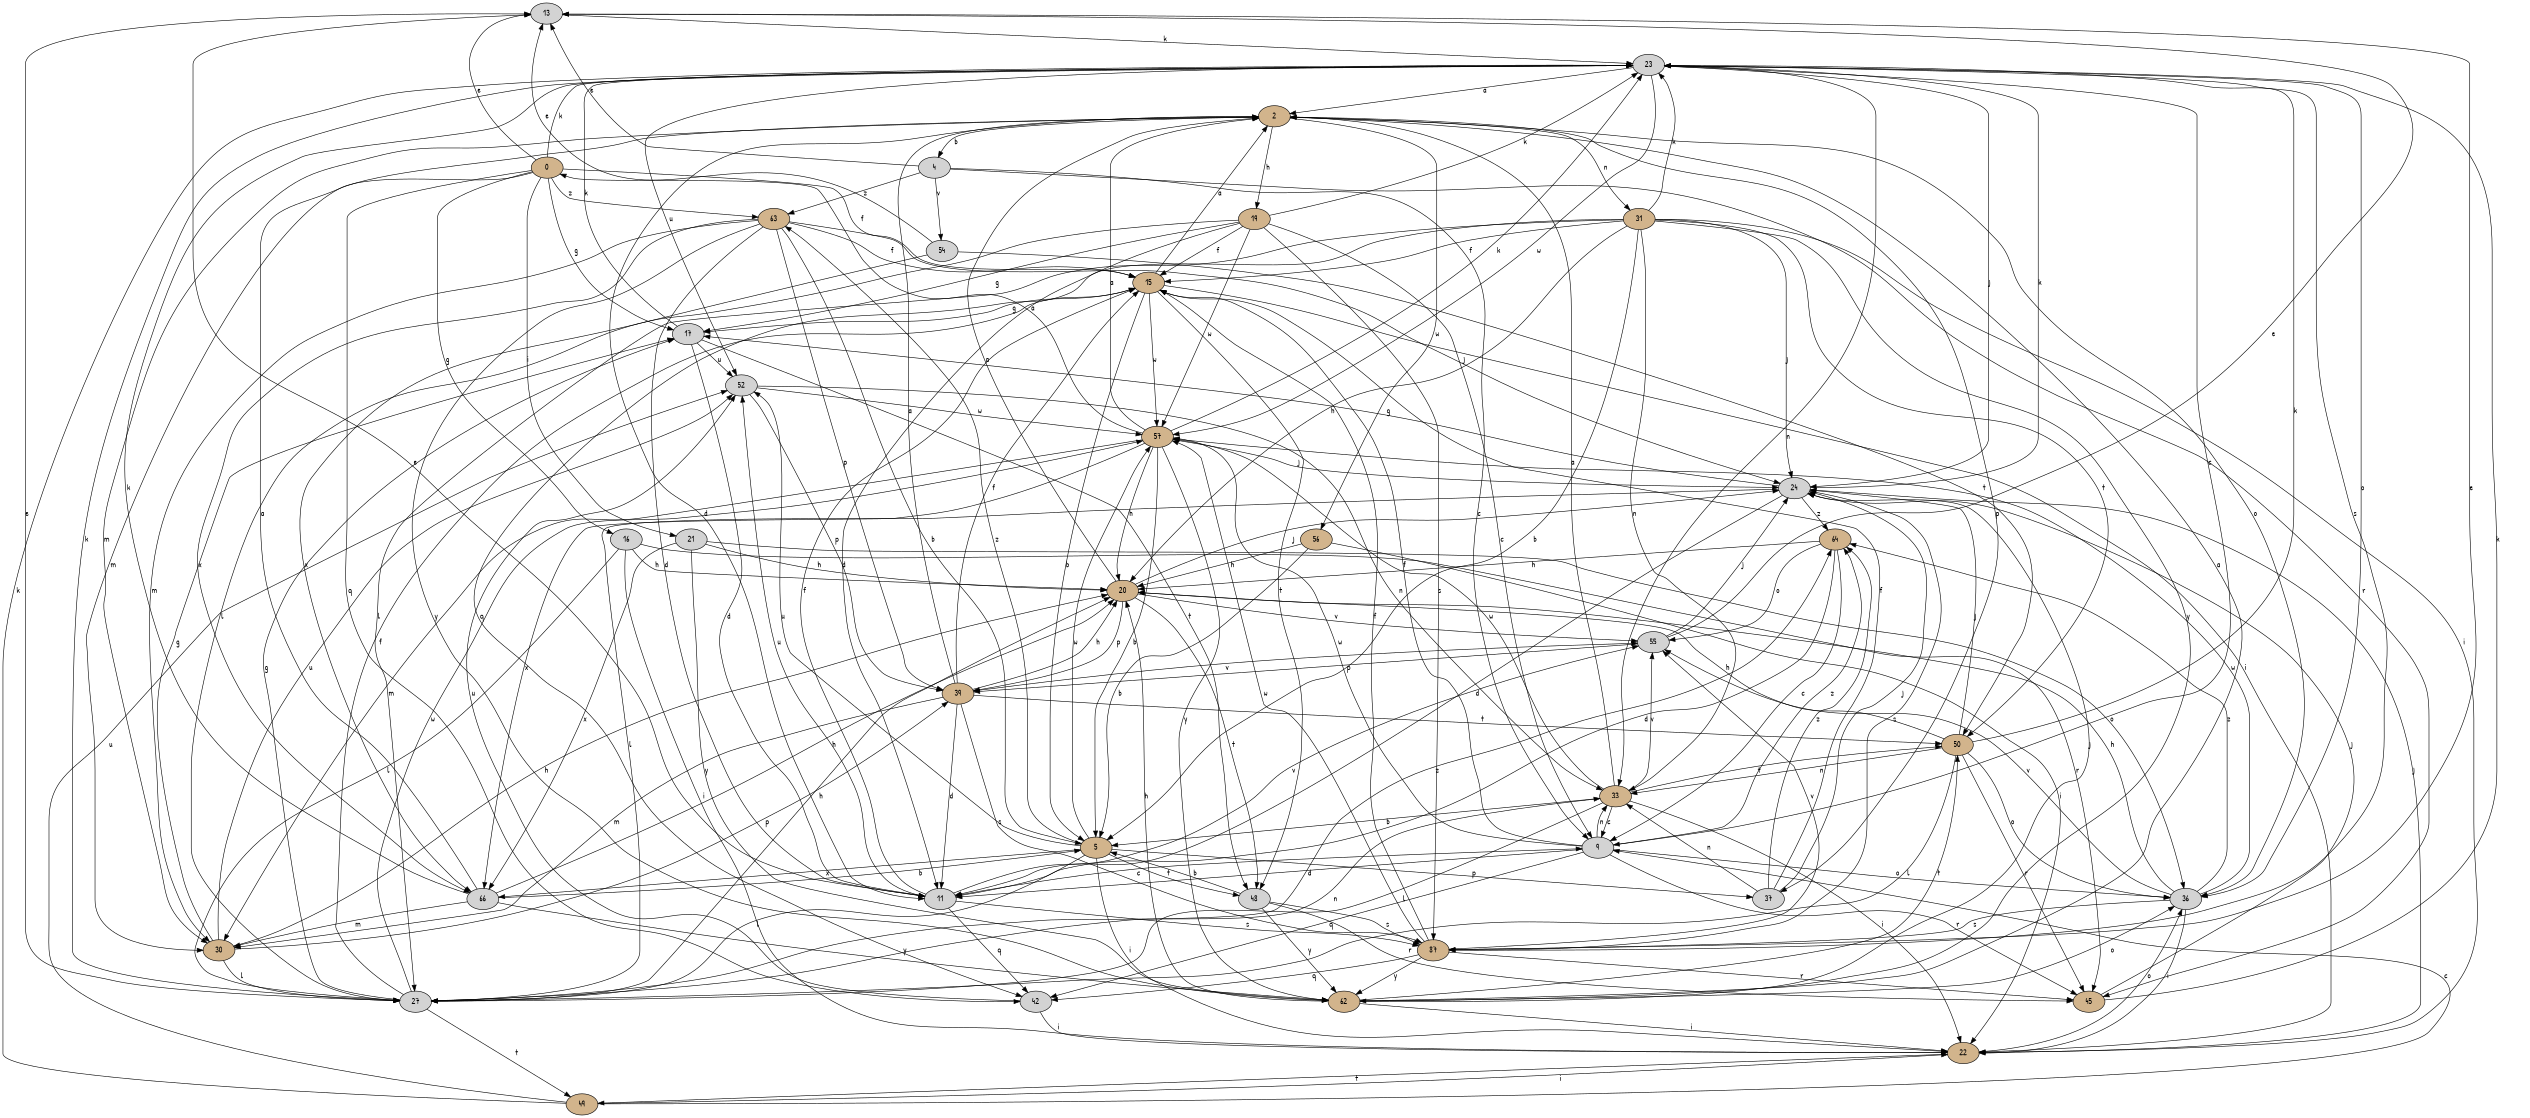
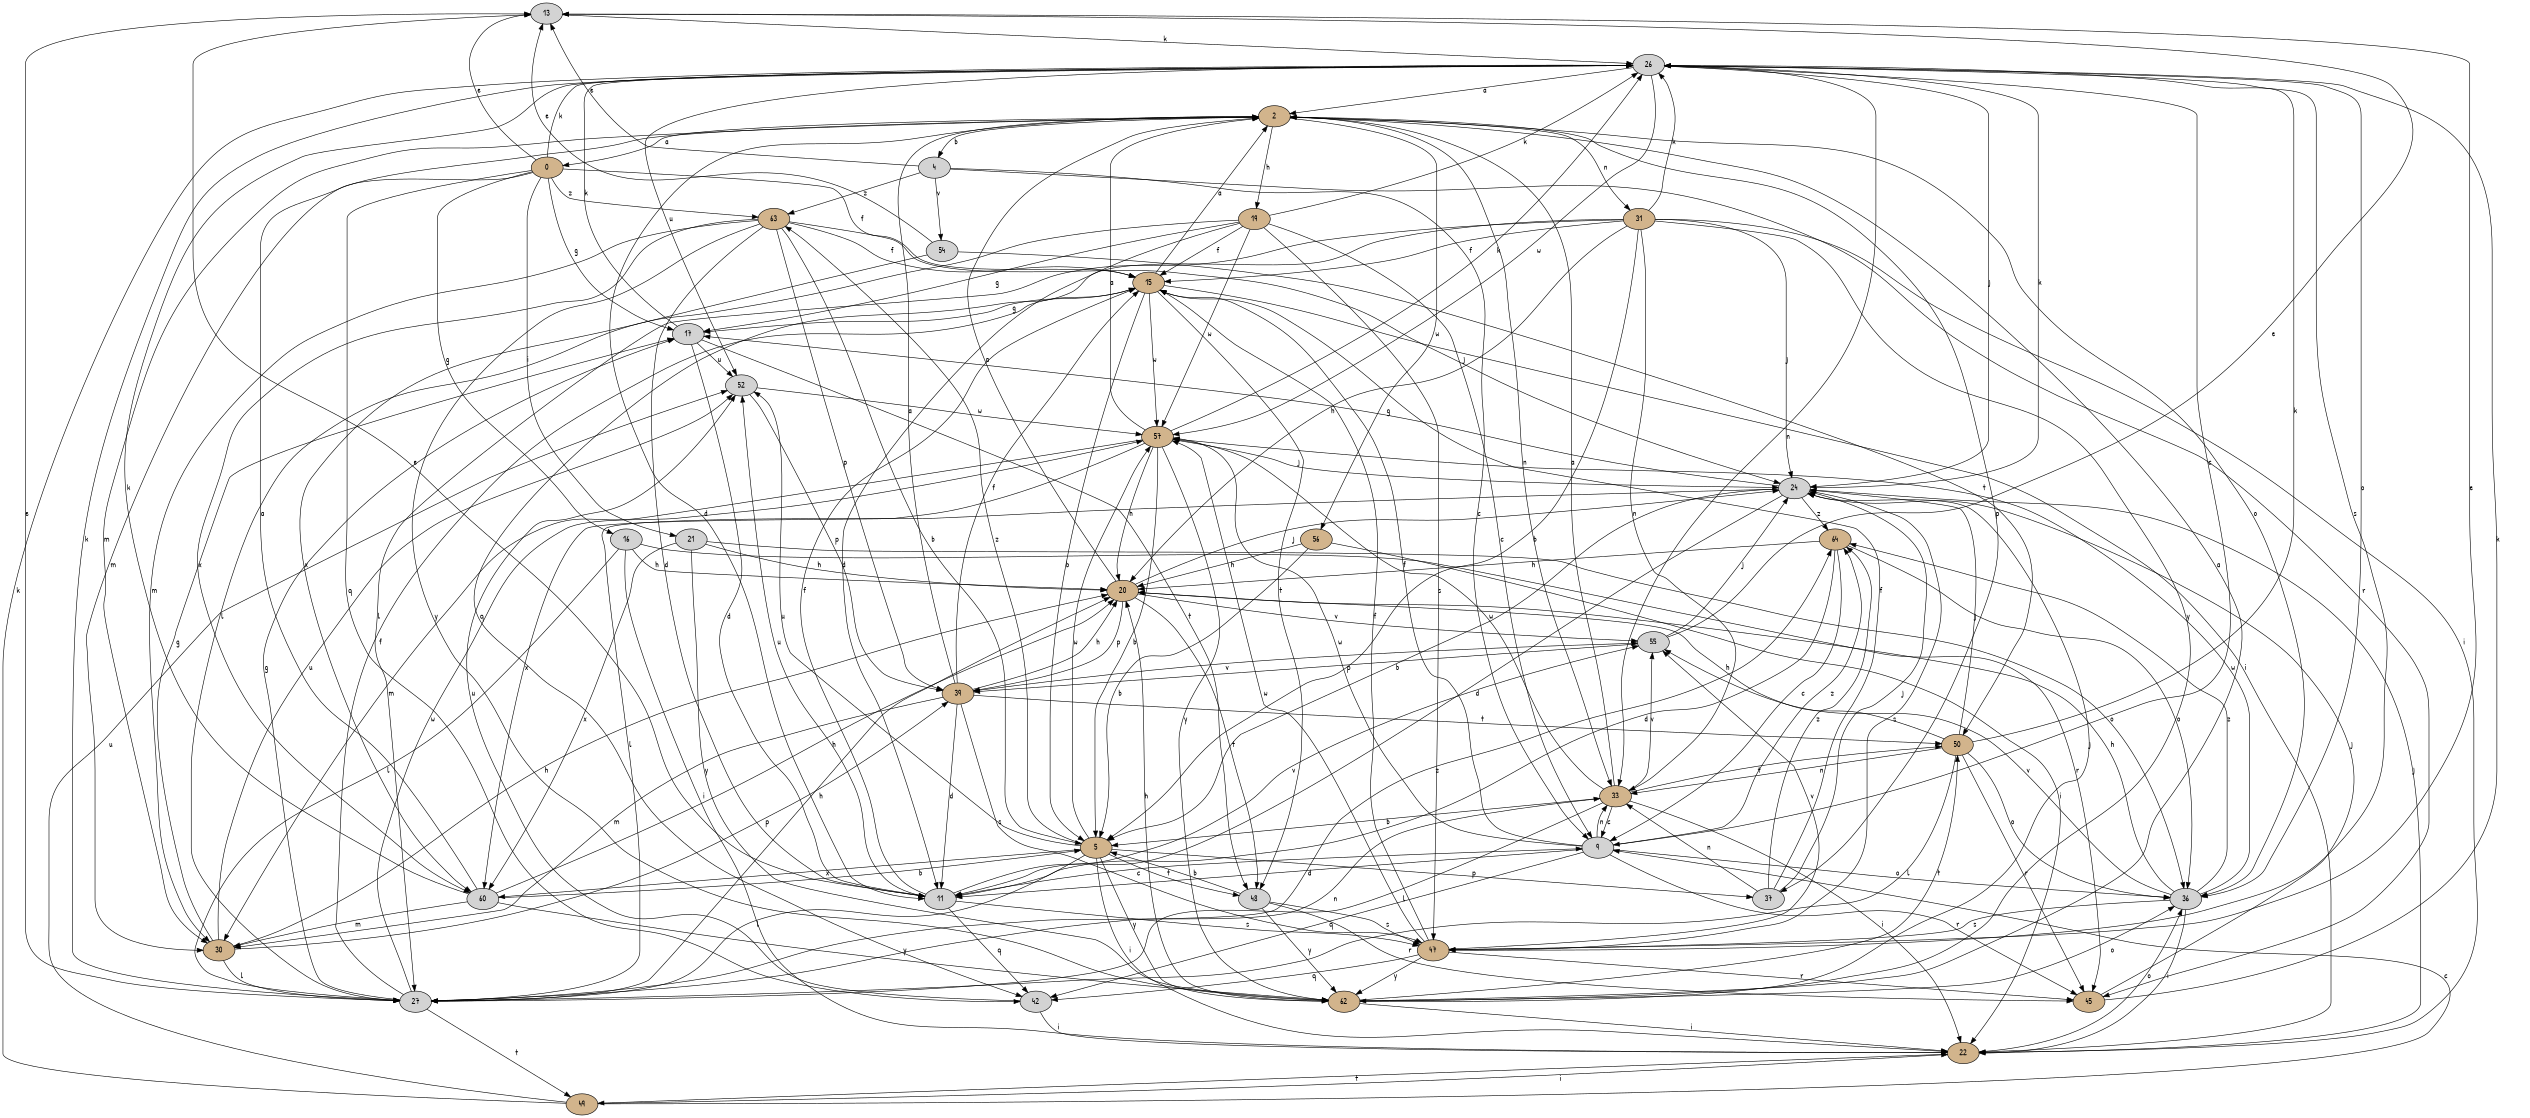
node "23": label "23" -> "26"
edge "57" -> "0": now "2" -> "0"
edge "31" -> "50": removed, label "t"
edge "52" -> "33": now "2" -> "33"
edge "64" -> "55": now "64" -> "36"
edge "24" -> "5": added, label "b"
node "66": label "66" -> "60"
node "87": label "87" -> "47"
edge "5" -> "62": added, label "y"
